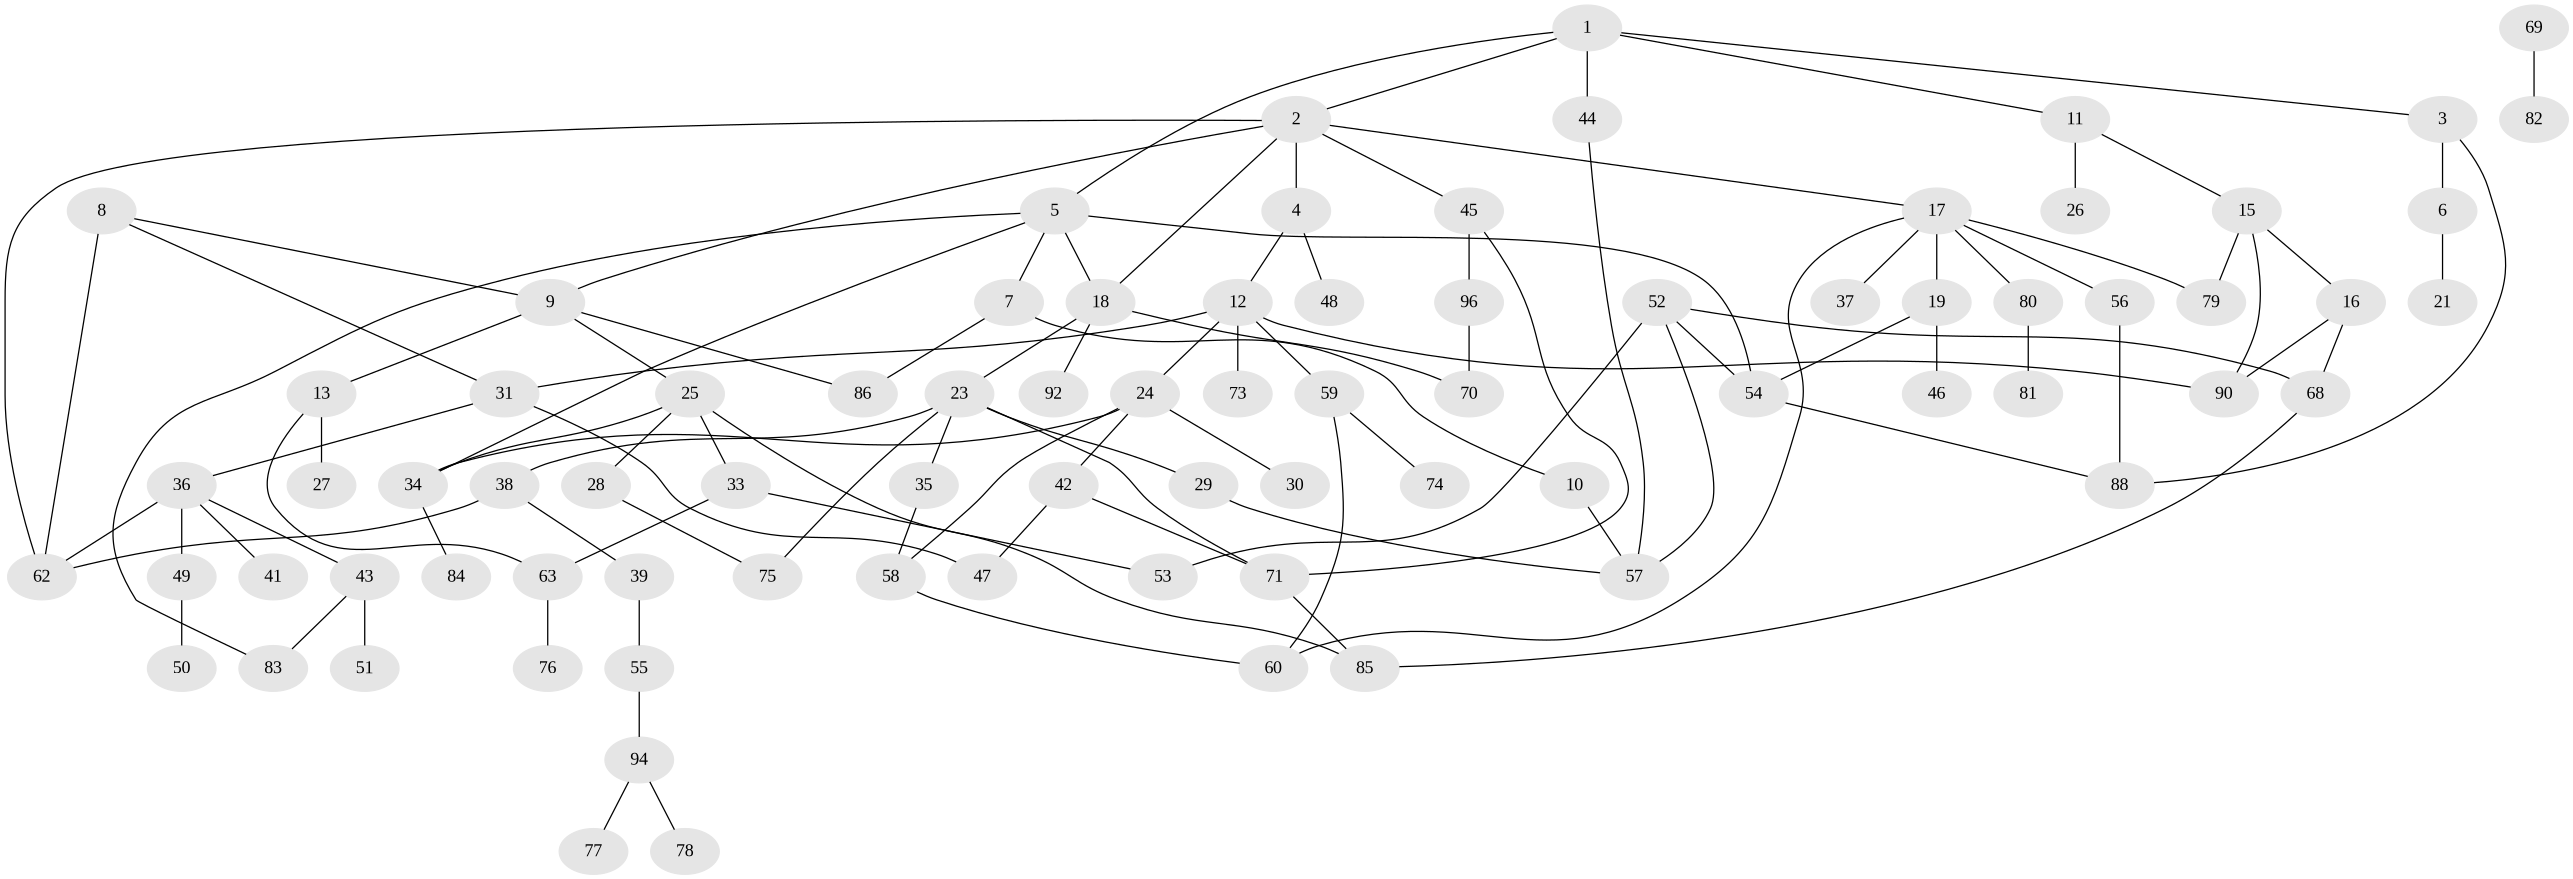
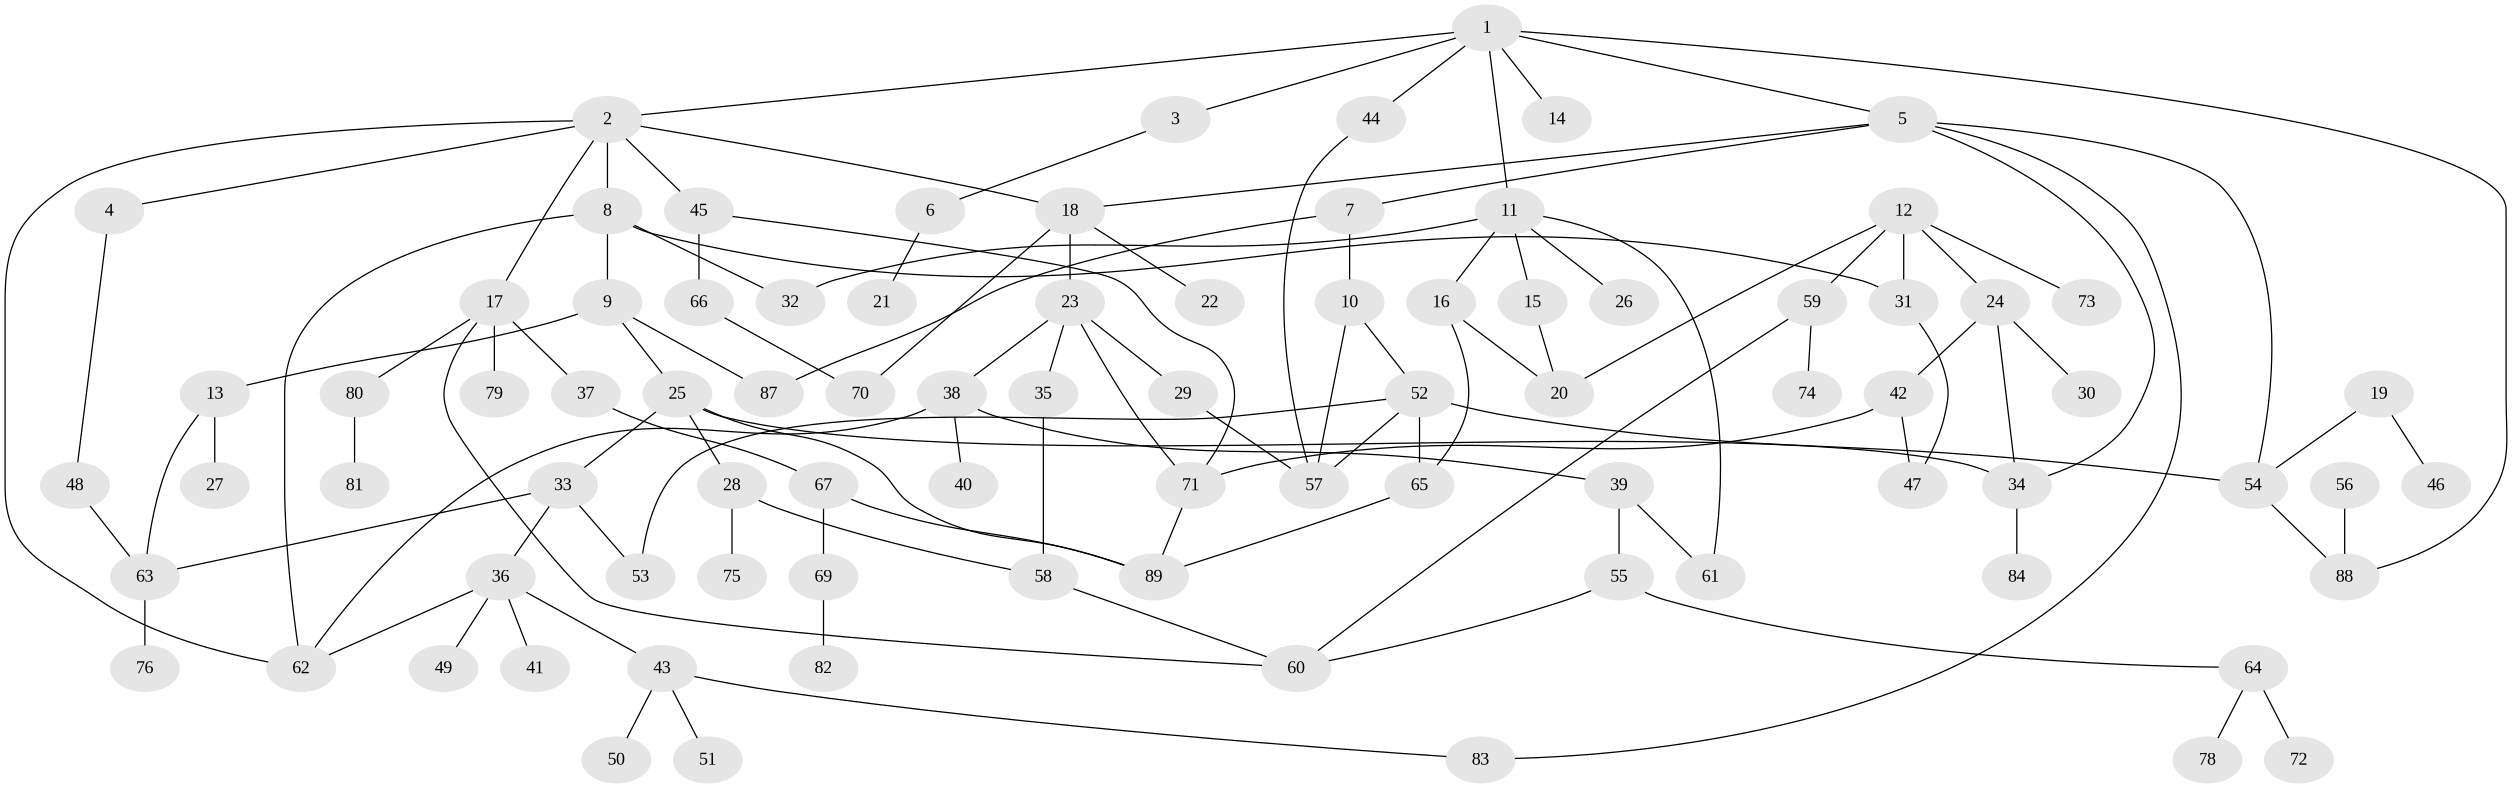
node "14": added
edge "2" -- "9": now "2" -- "8"
edge "4" -- "12": removed
edge "17" -- "19": removed
edge "17" -- "56": removed
edge "15" -- "79": removed
edge "15" -- "16": now "11" -- "16"
node "32": added
node "96": label "96" -> "66"
edge "10" -- "52": added
node "86": label "86" -> "87"
node "92": label "92" -> "22"
node "90": label "90" -> "20"
node "68": label "68" -> "65"
edge "3" -- "88": now "1" -- "88"
edge "31" -- "36": now "33" -- "36"
edge "24" -- "58": now "28" -- "58"
edge "23" -- "75": removed
node "67": added
node "40": added
edge "48" -- "63": added
node "61": added
edge "49" -- "50": now "43" -- "50"
edge "55" -- "60": added
node "85": label "85" -> "89"
node "94": label "94" -> "64"
node "77": label "77" -> "72"
